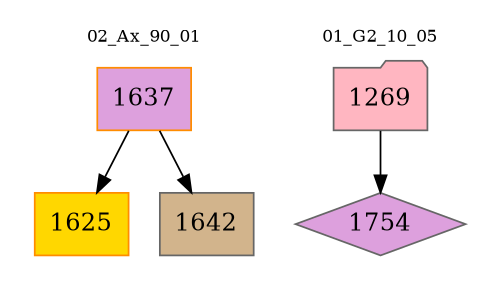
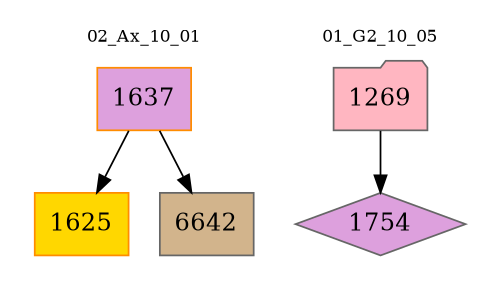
cluster "02_Ax_90_01": label "02_Ax_90_01" -> "02_Ax_10_01"
node "1642": label "1642" -> "6642"
